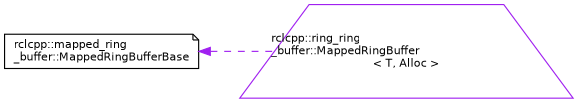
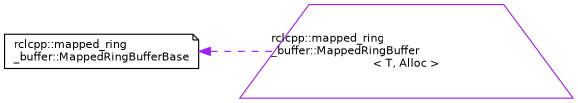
node "rclcpp::ring_ring _buffer::MappedRingBuffer < T, Alloc >": label "rclcpp::ring_ring _buffer::MappedRingBuffer < T, Alloc >" -> "rclcpp::mapped_ring _buffer::MappedRingBuffer < T, Alloc >"
